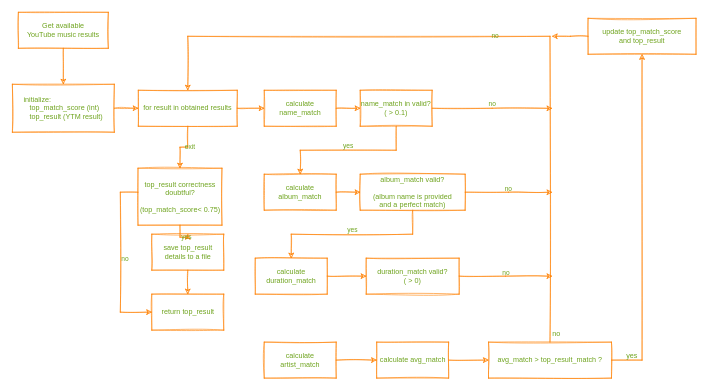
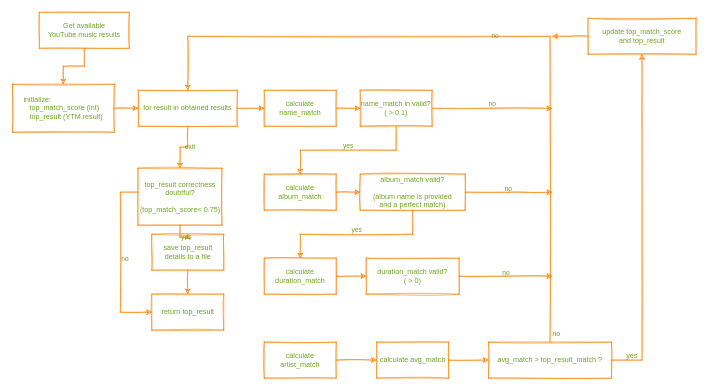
node "Get available YouTube music results": moved (63, 30) -> (84, 30)
node "calculate duration_match": moved (291, 276) -> (300, 276)
